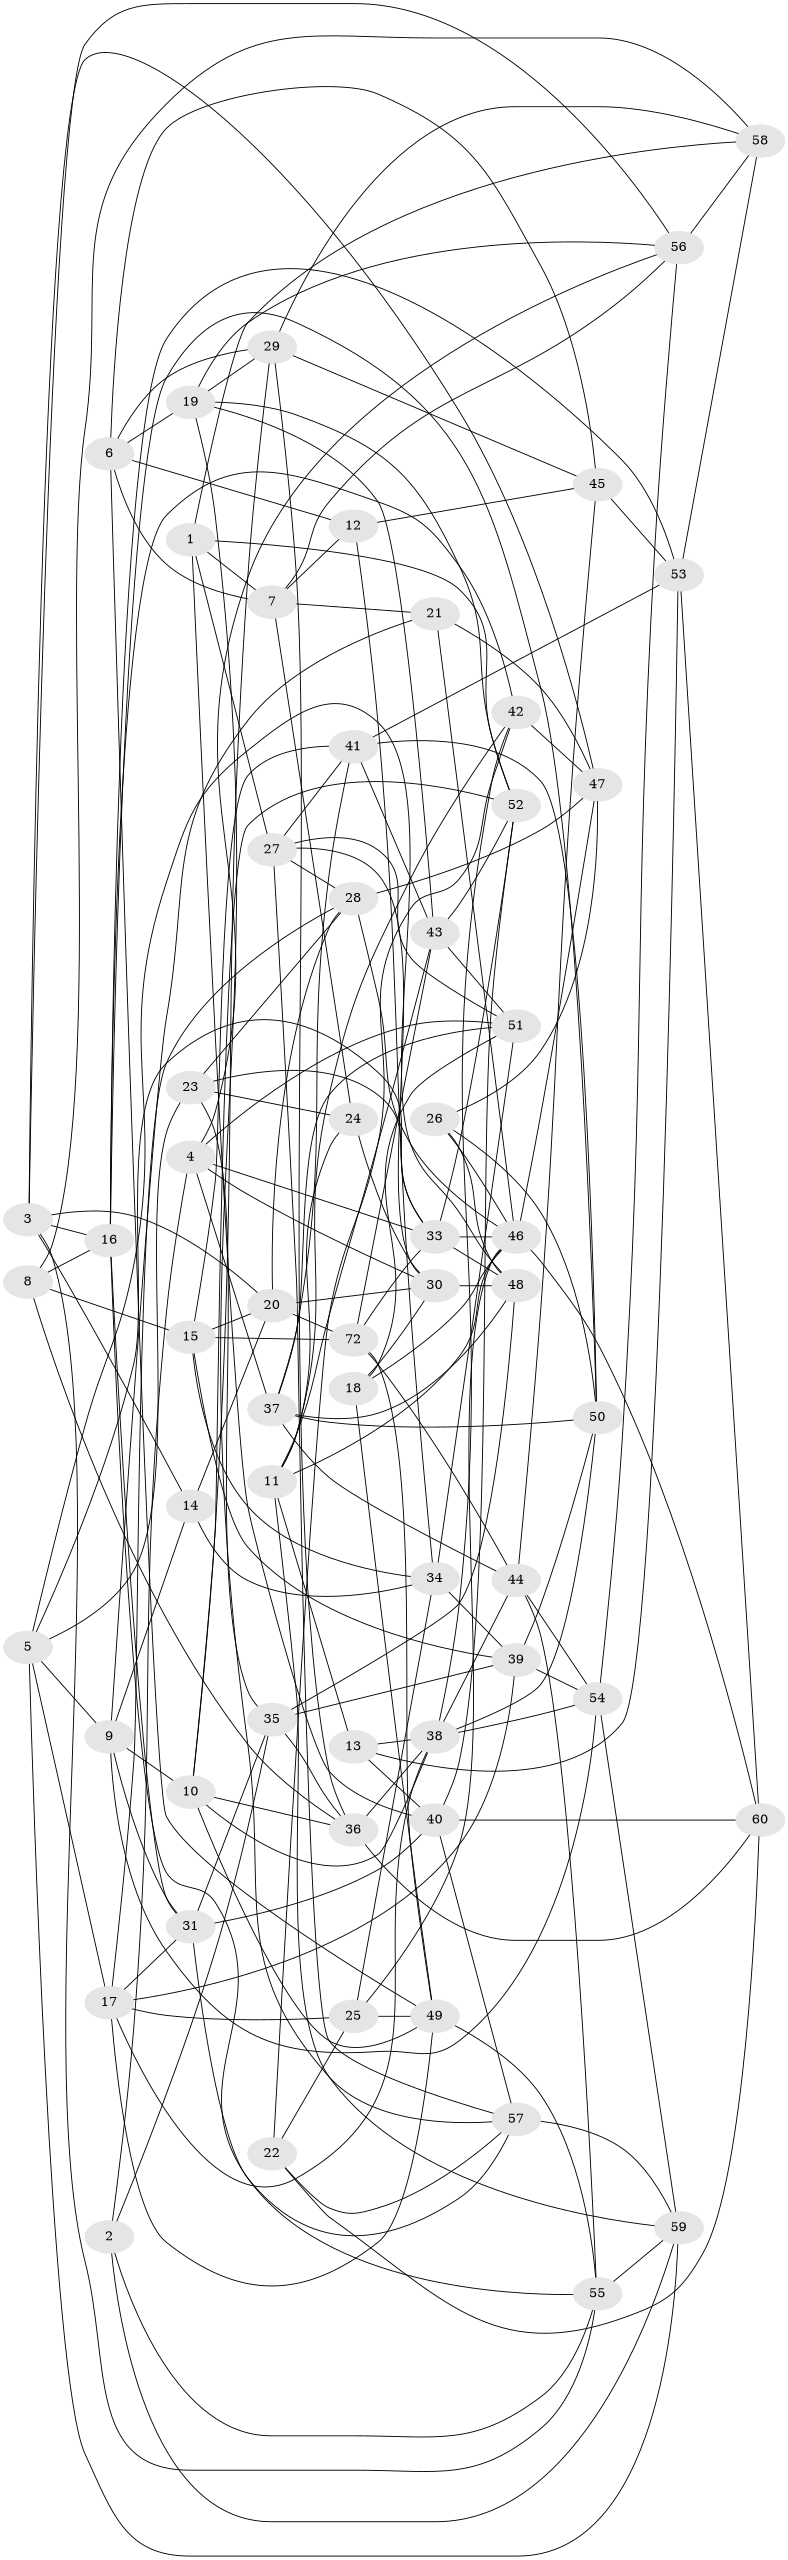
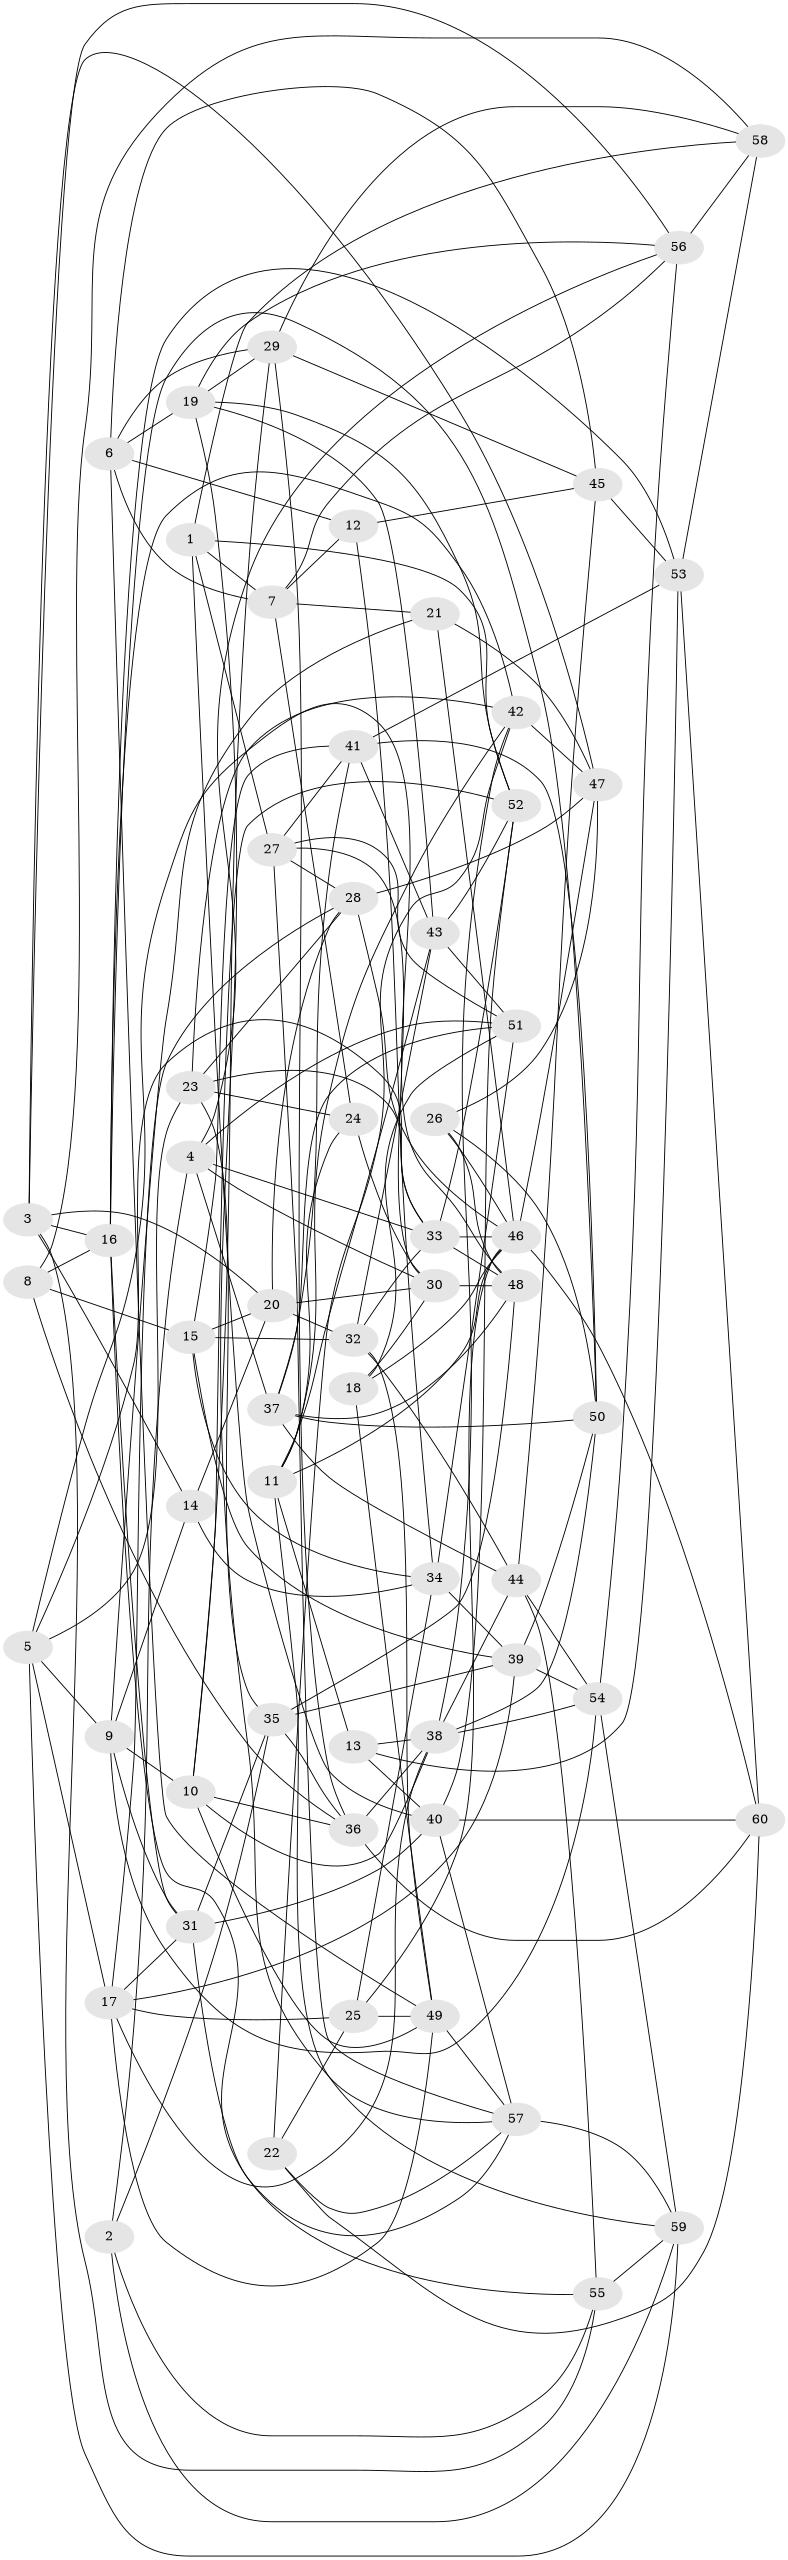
edge "42" -- "23": added
node "72": label "72" -> "32"
edge "49" -- "55": now "49" -- "57"
